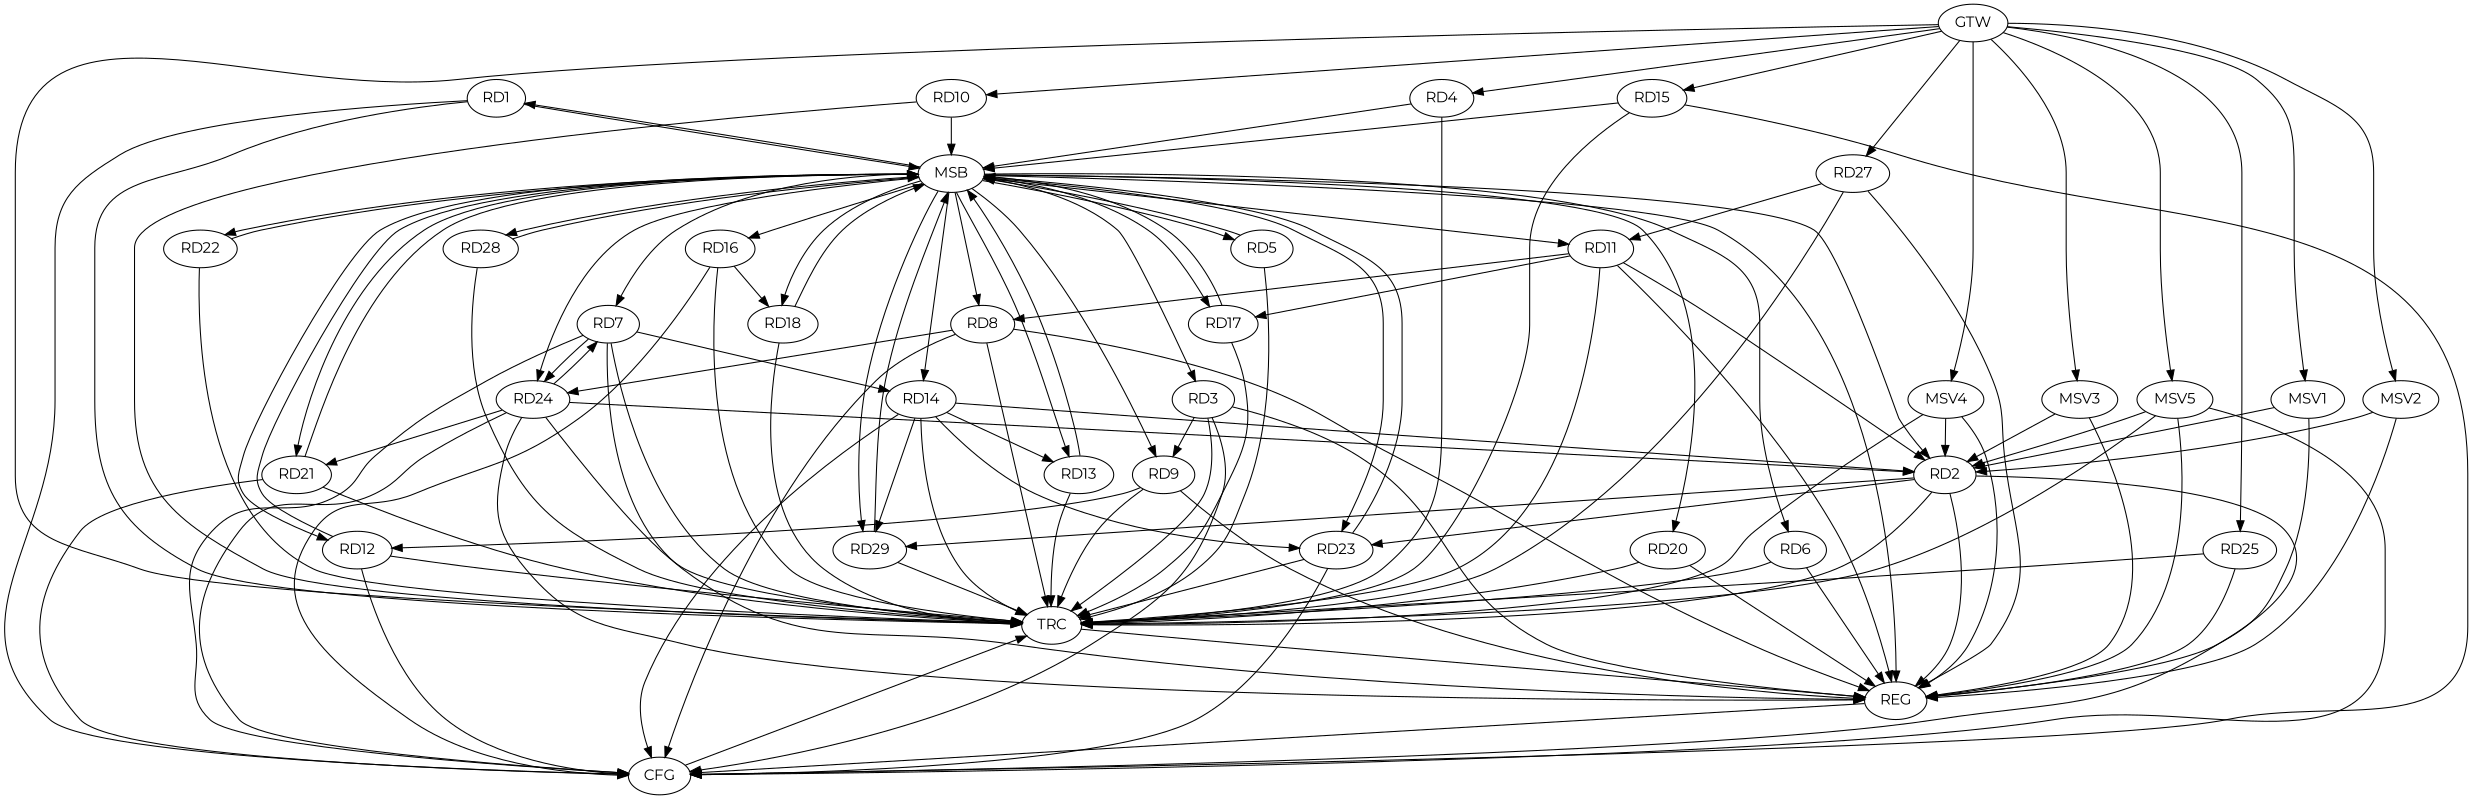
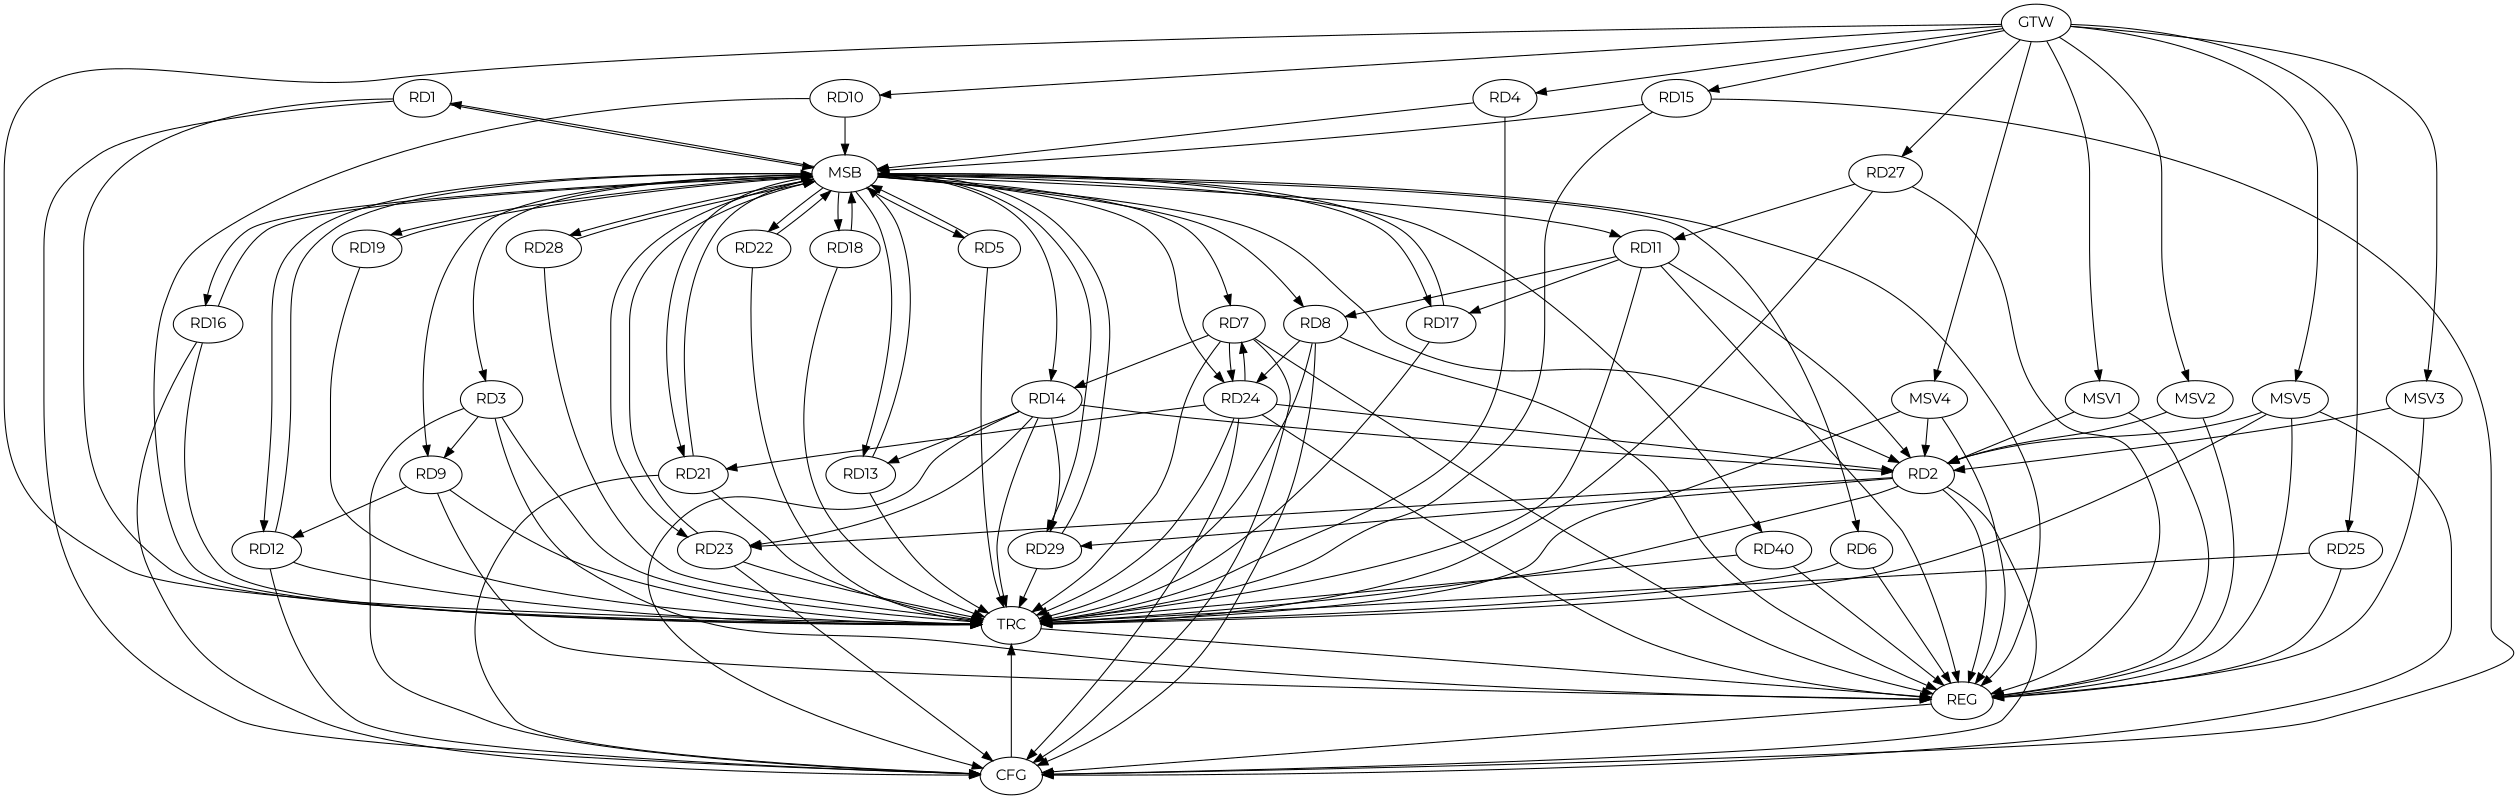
node "RD19": added
edge "RD16" -> "RD18": now "RD16" -> "MSB"
node "RD20": label "RD20" -> "RD40"
